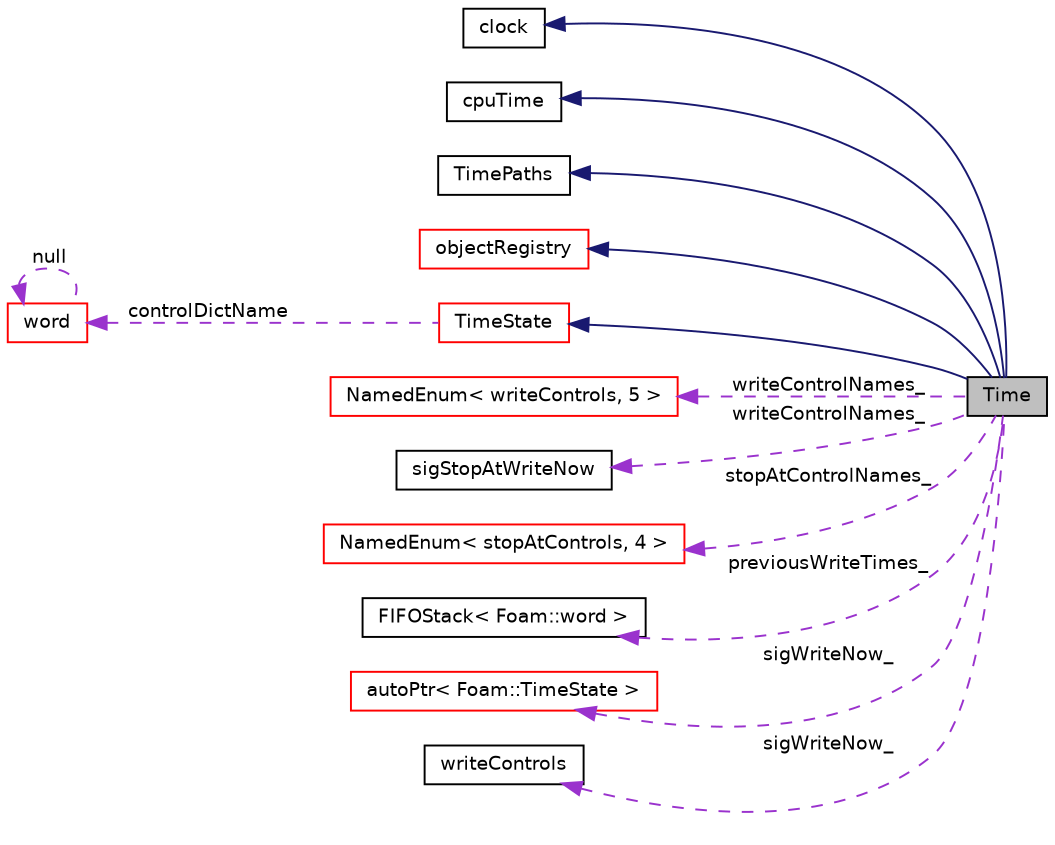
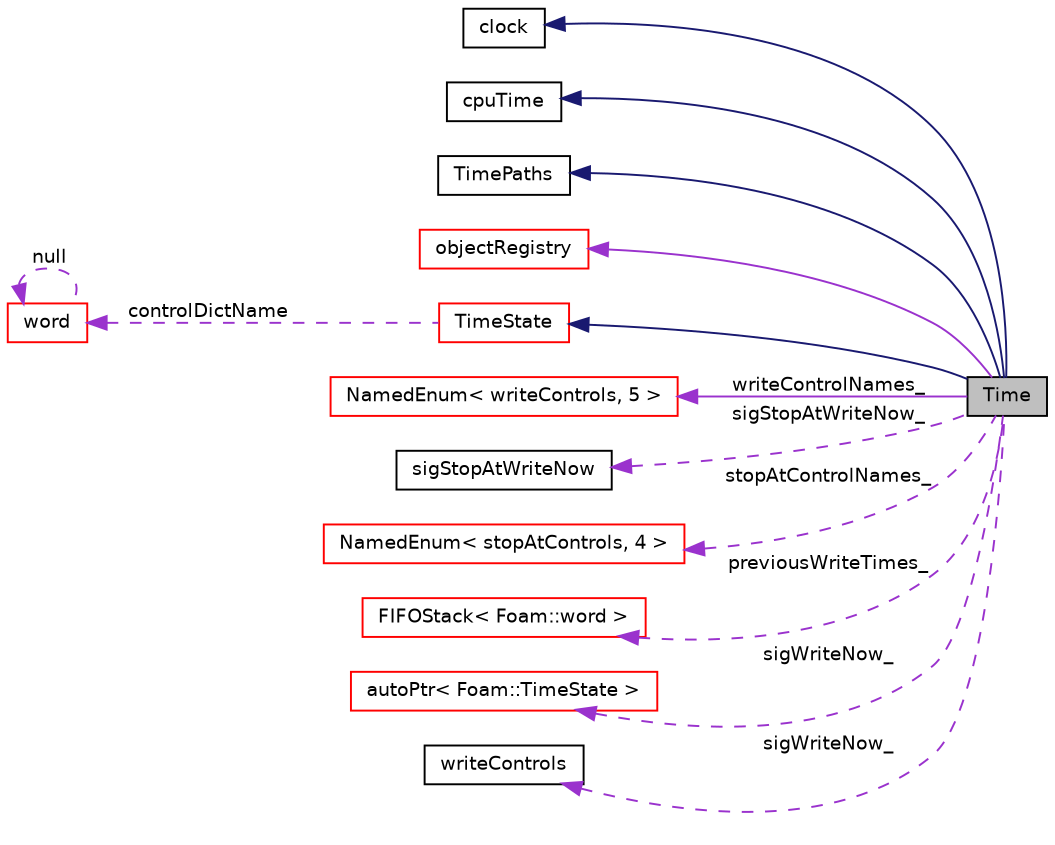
edge "Time" -> "objectRegistry": color midnightblue -> darkorchid3
edge "Time" -> "NamedEnum< writeControls, 5 >": style dashed -> solid
edge "Time" -> "sigStopAtWriteNow": label " writeControlNames_" -> " sigStopAtWriteNow_"
node "FIFOStack< Foam::word >": color black -> red
